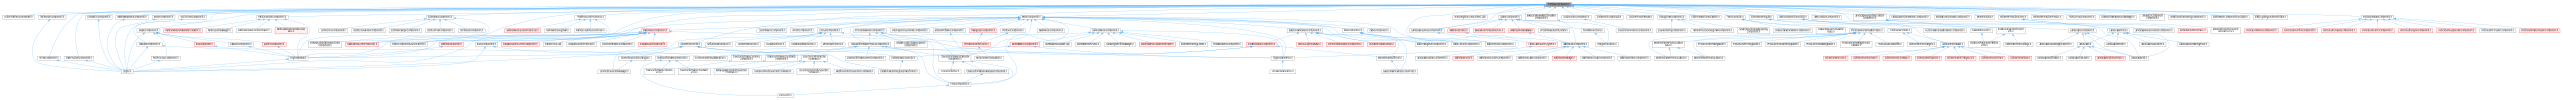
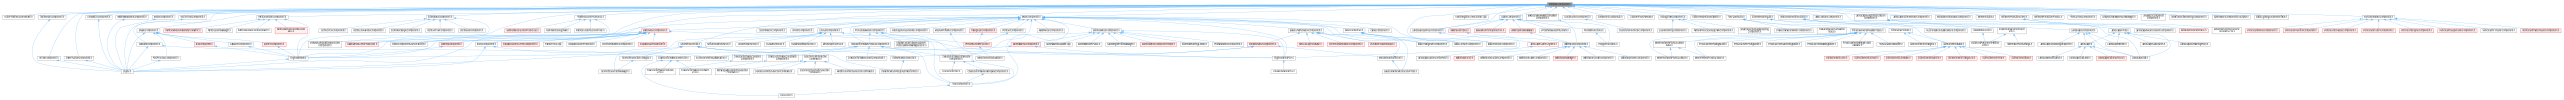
node "DisplayClusterStageIsosphere Component.h": label "DisplayClusterStageIsosphere Component.h" -> "DisplayClusterStageIsosphere PhysicsMoverManagerAsync.h"
